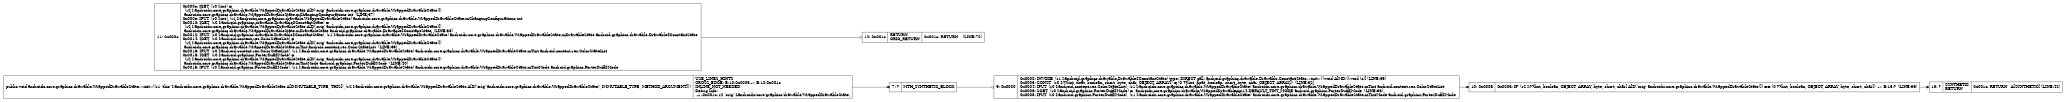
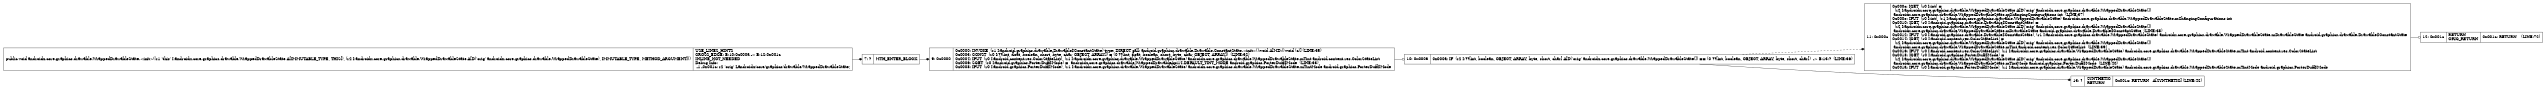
edge "10: 0x000a" -> "11: 0x000c": added
node "7: ?": text "MTH_SYNTHETIC_BLOCK" -> "MTH_ENTER_BLOCK"
edge "7: ?" -> "9: 0x0000": arrowhead odot -> diamond
edge "9: 0x0000" -> "10: 0x000a": arrowhead diamond -> odot
